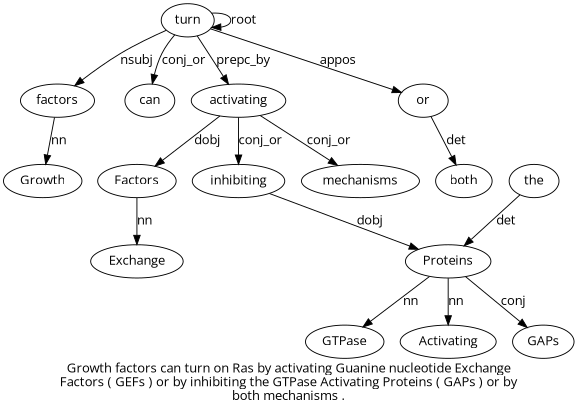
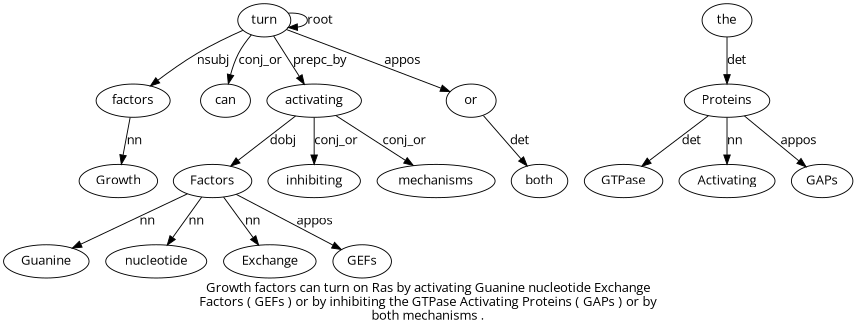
edge "inhibiting" -> "Proteins": removed, label "dobj"
node "Guanine": added
node "nucleotide": added
node "GEFs": added
edge "Proteins" -> "GTPase": label "nn" -> "det"
edge "Proteins" -> "GAPs": label "conj" -> "appos"
